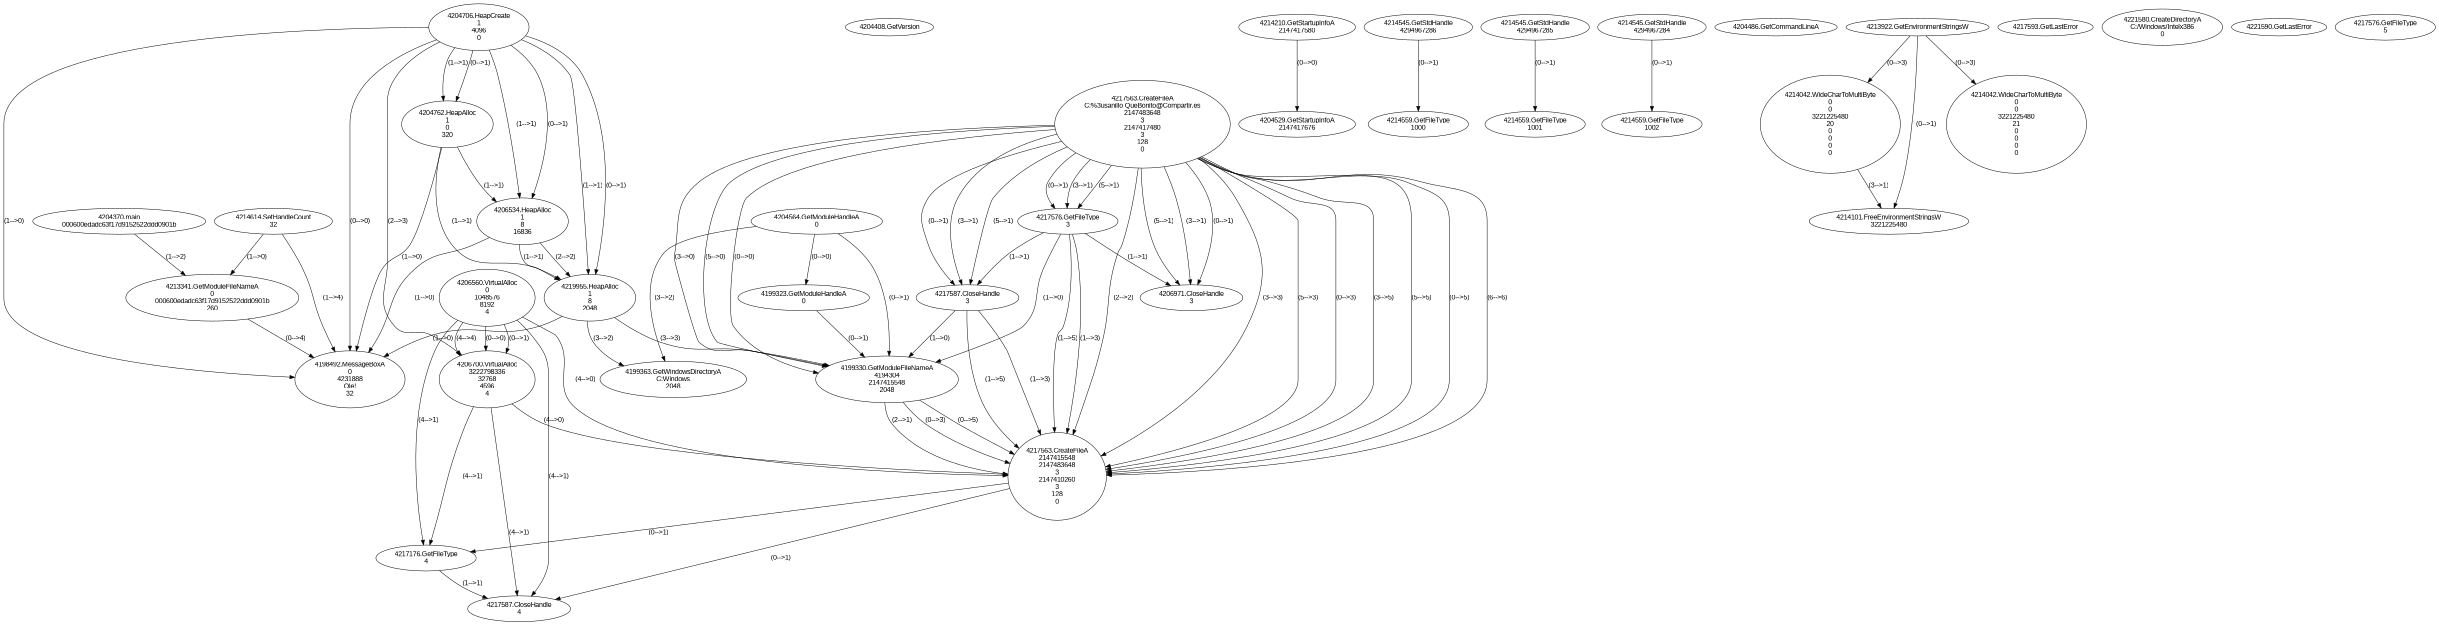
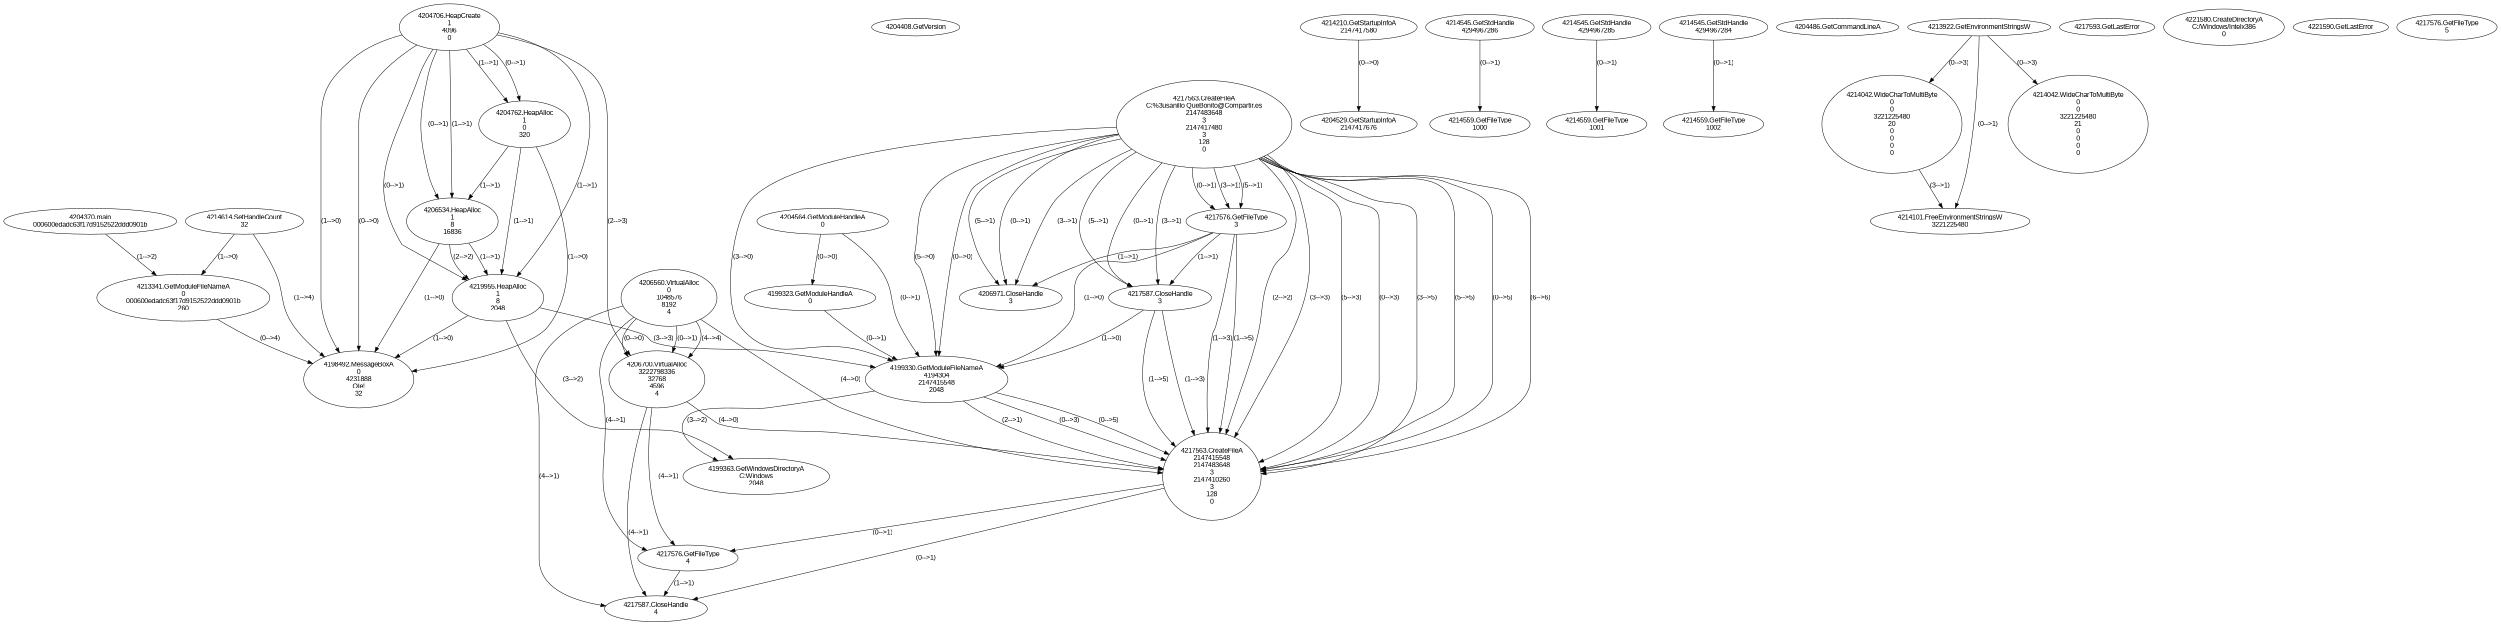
edge "4204564.GetModuleHandleA 0" -> "4199363.GetWindowsDirectoryA C:Windows 2048": now "4199330.GetModuleFileNameA 4194304 2147415548 2048" -> "4199363.GetWindowsDirectoryA C:Windows 2048"
node "4217176.GetFileType 4": label "4217176.GetFileType 4" -> "4217576.GetFileType 4"
